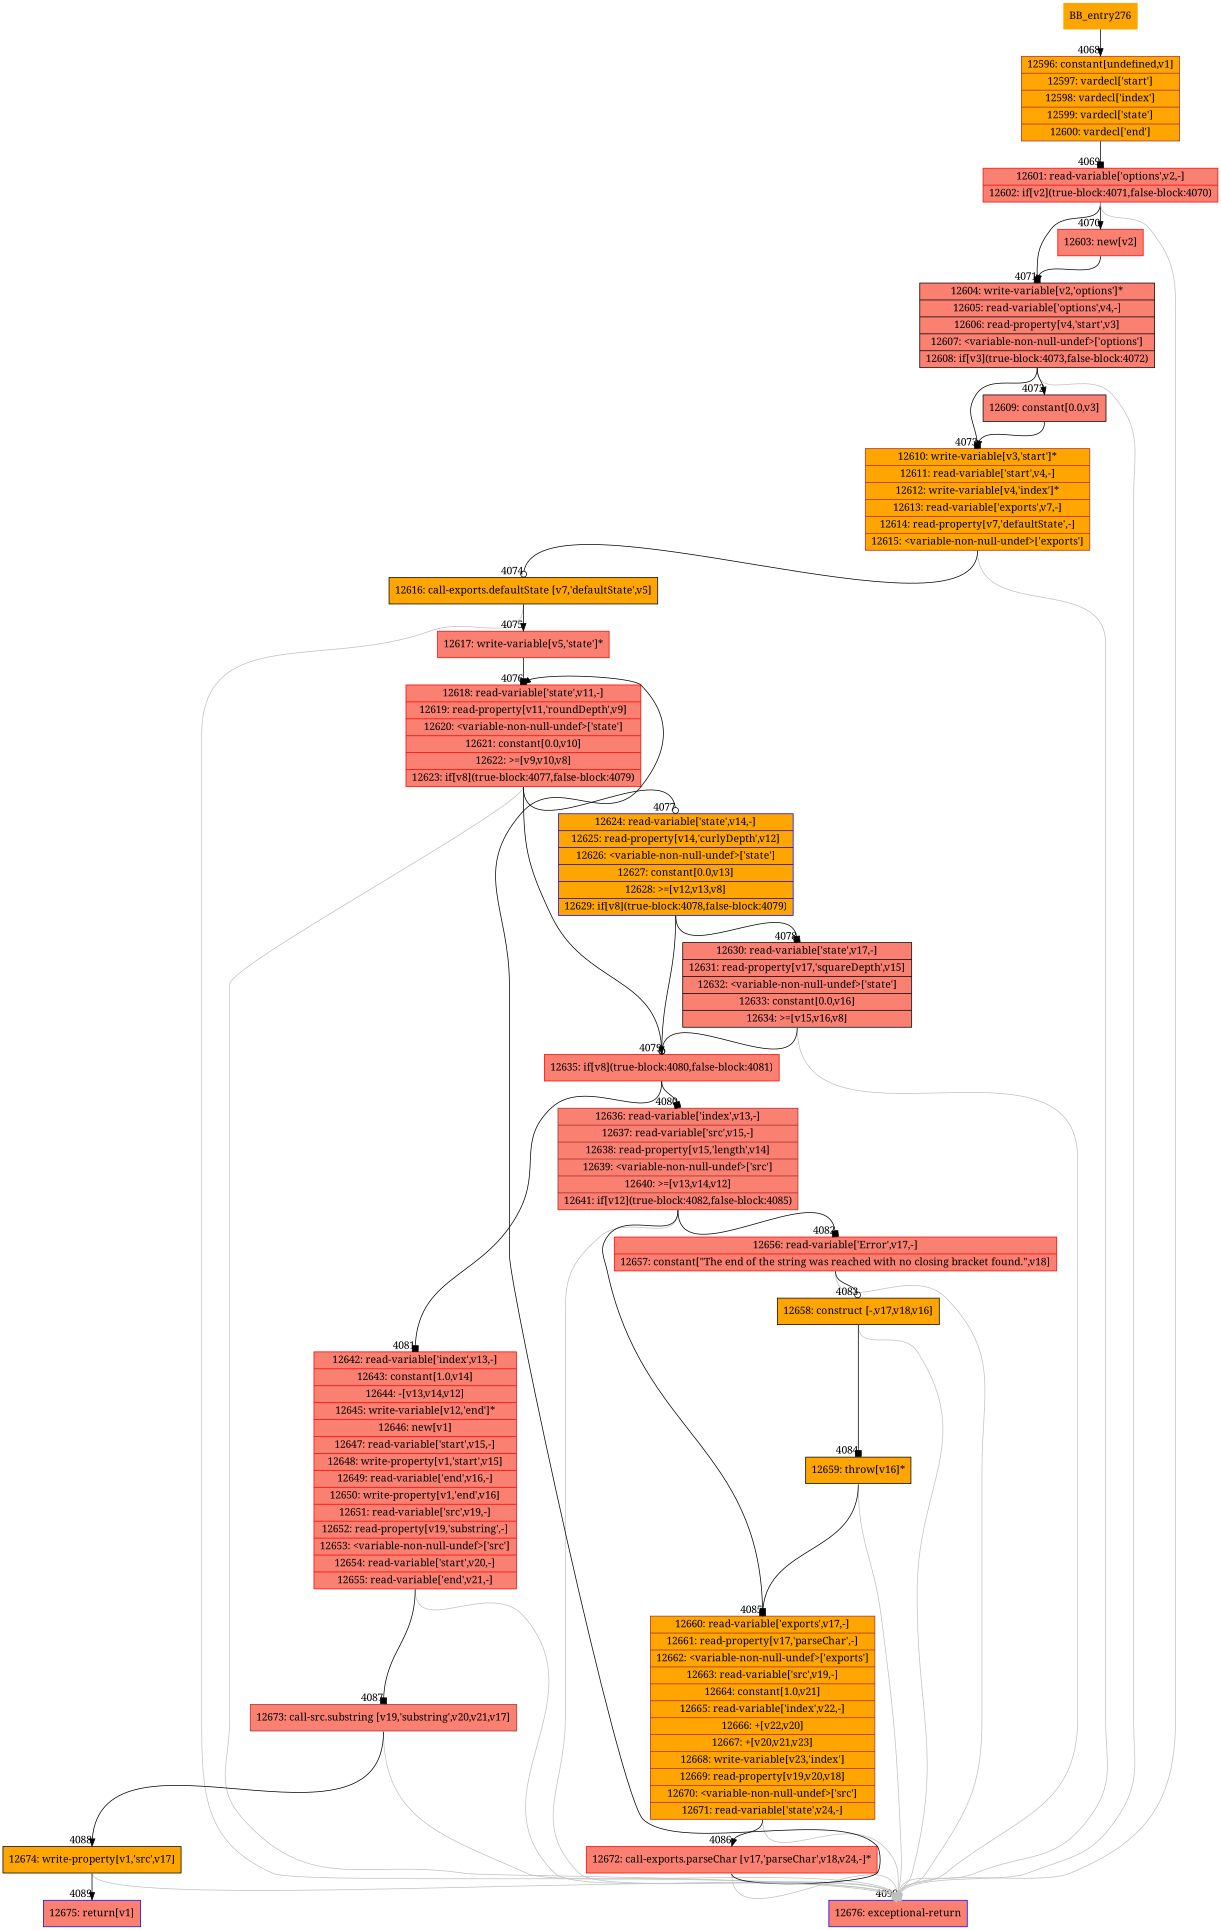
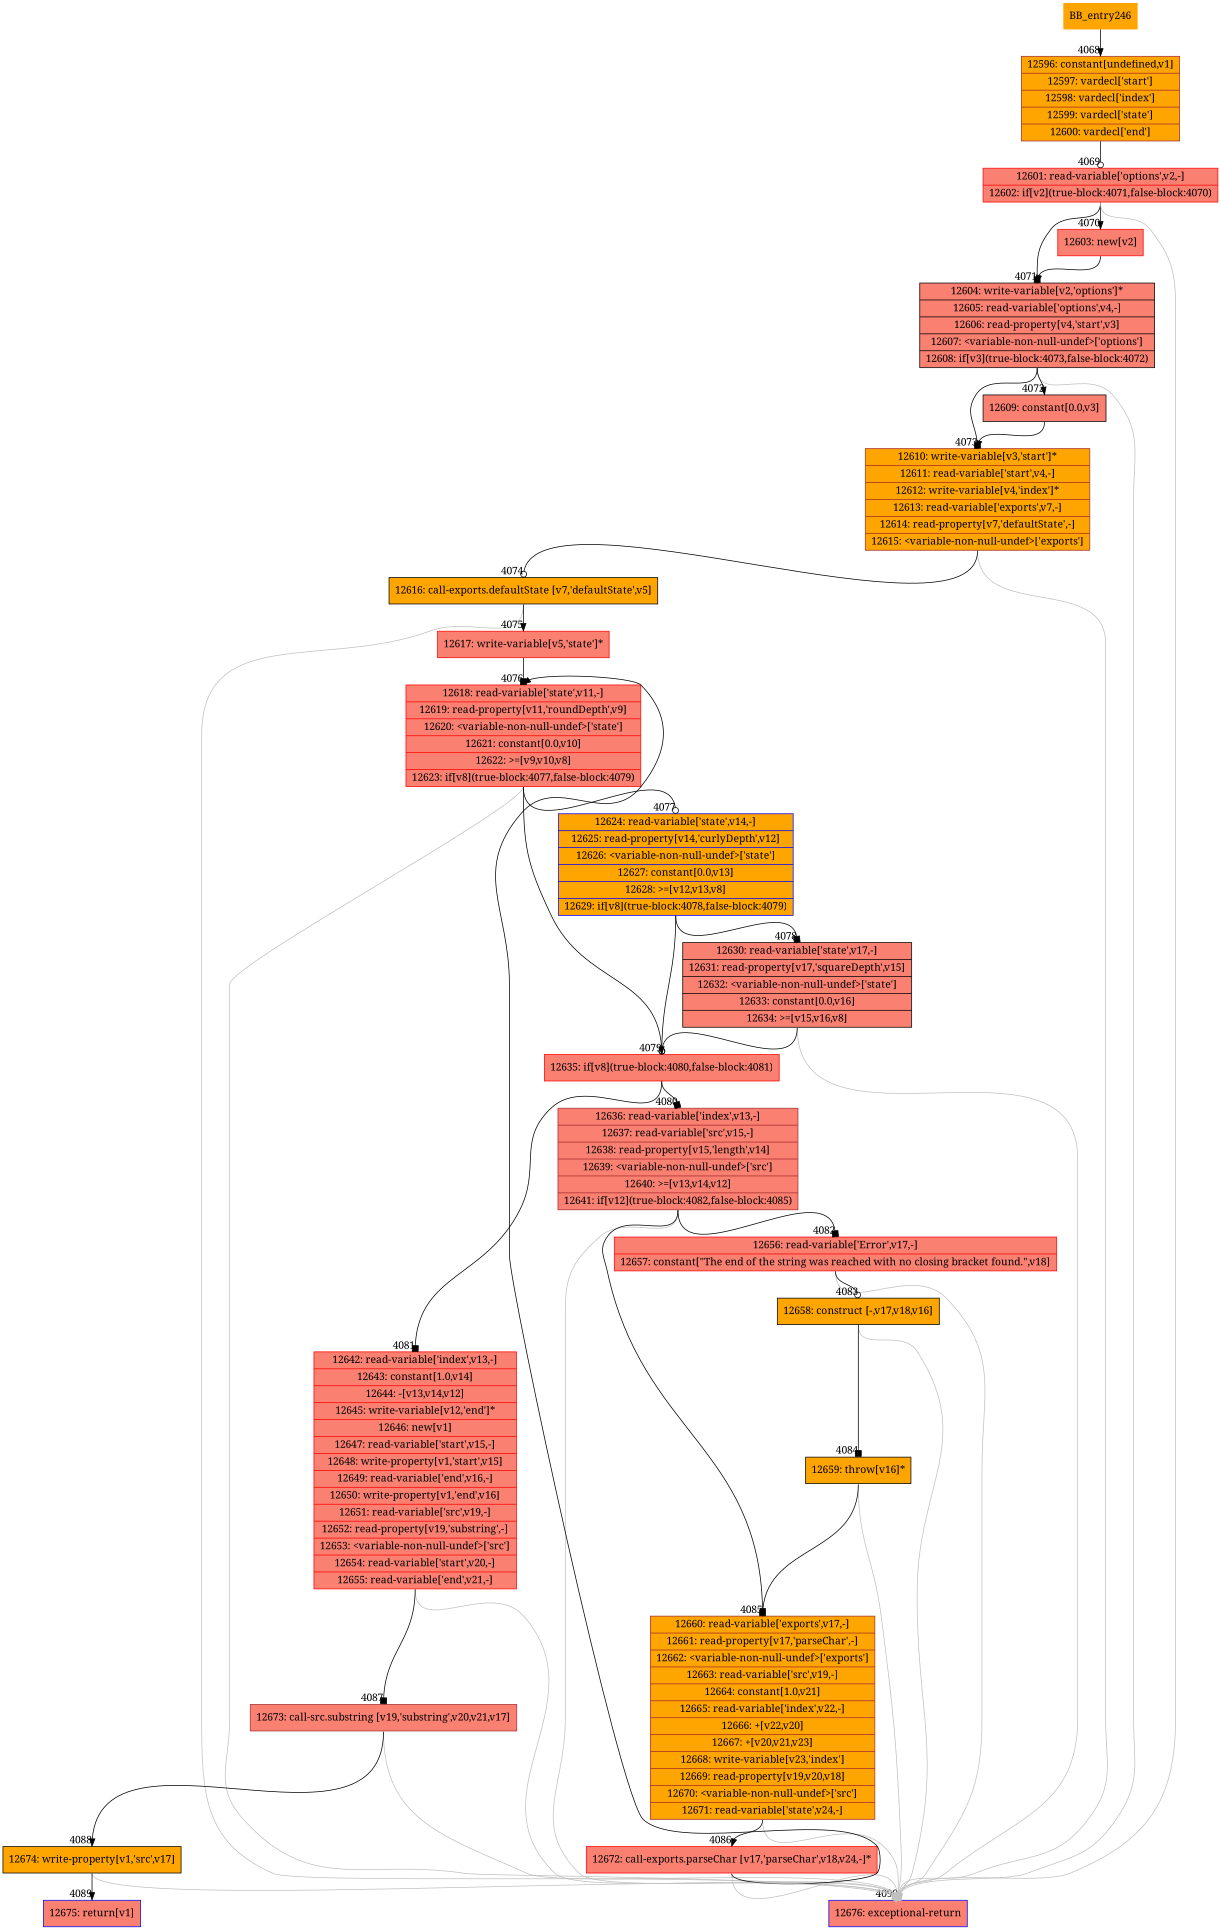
node "BB_entry276": label "BB_entry276" -> "BB_entry246"
edge "12596: constant[undefined,v1]" -> "12601: read-variable['options',v2,-]": arrowhead box -> odot
